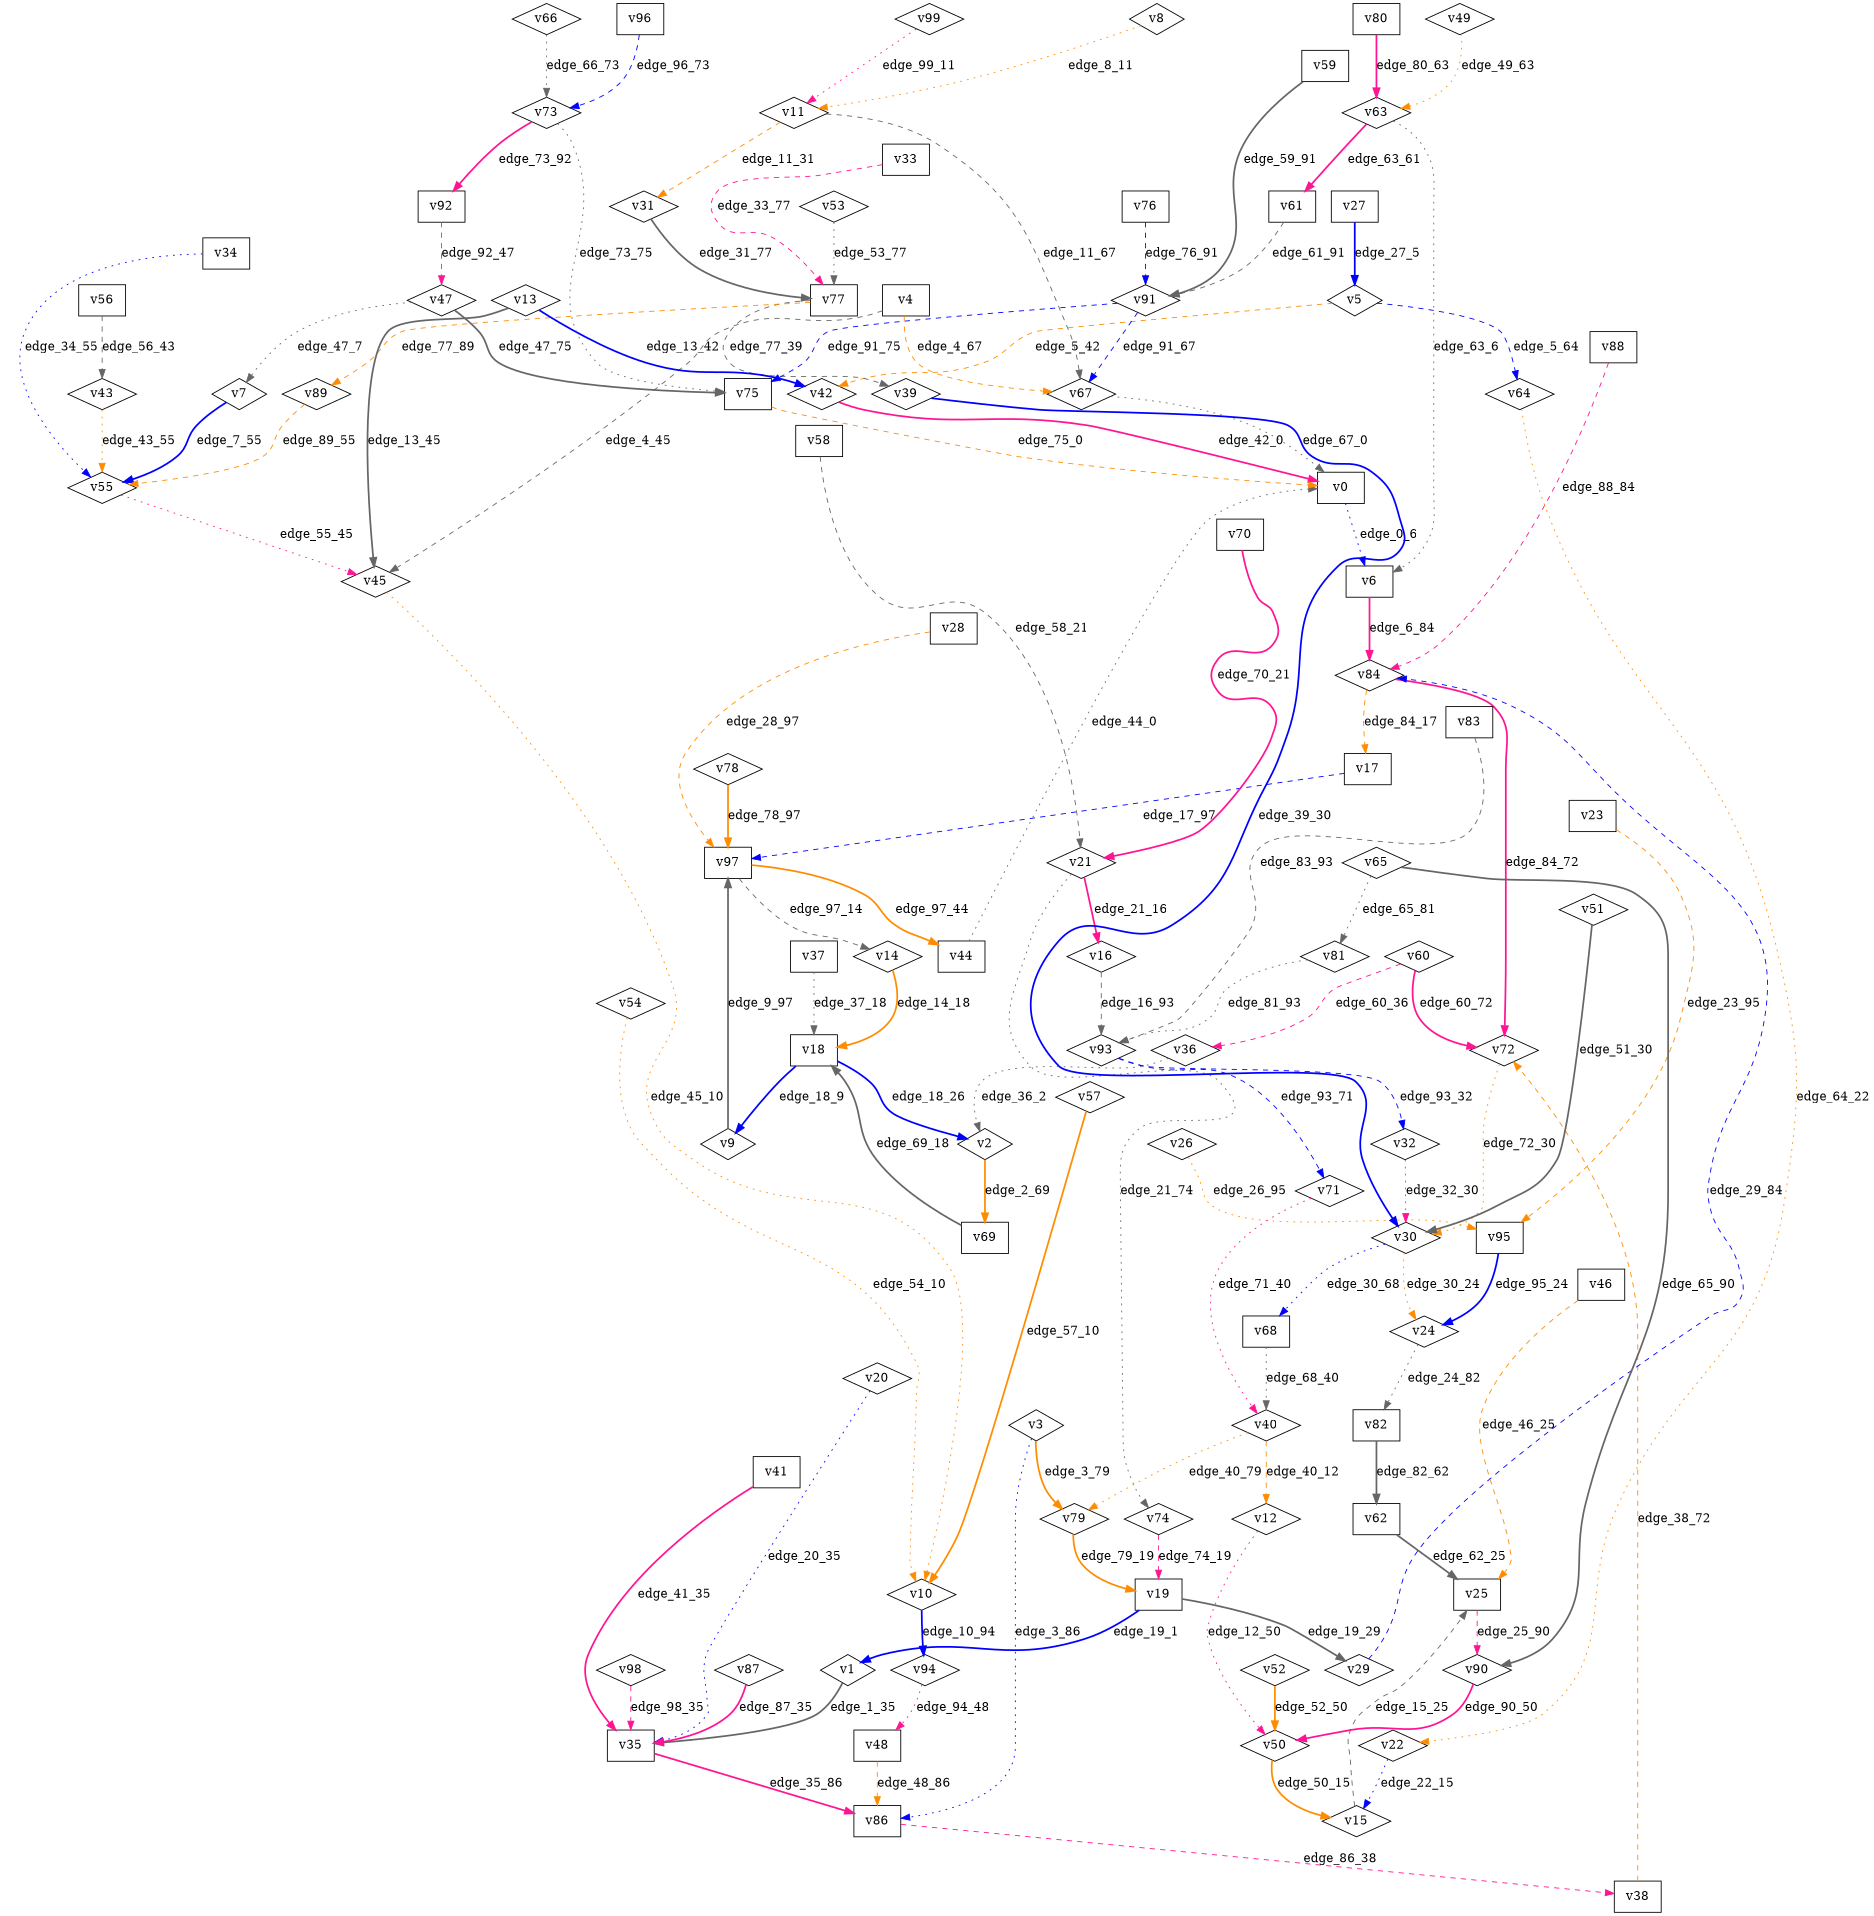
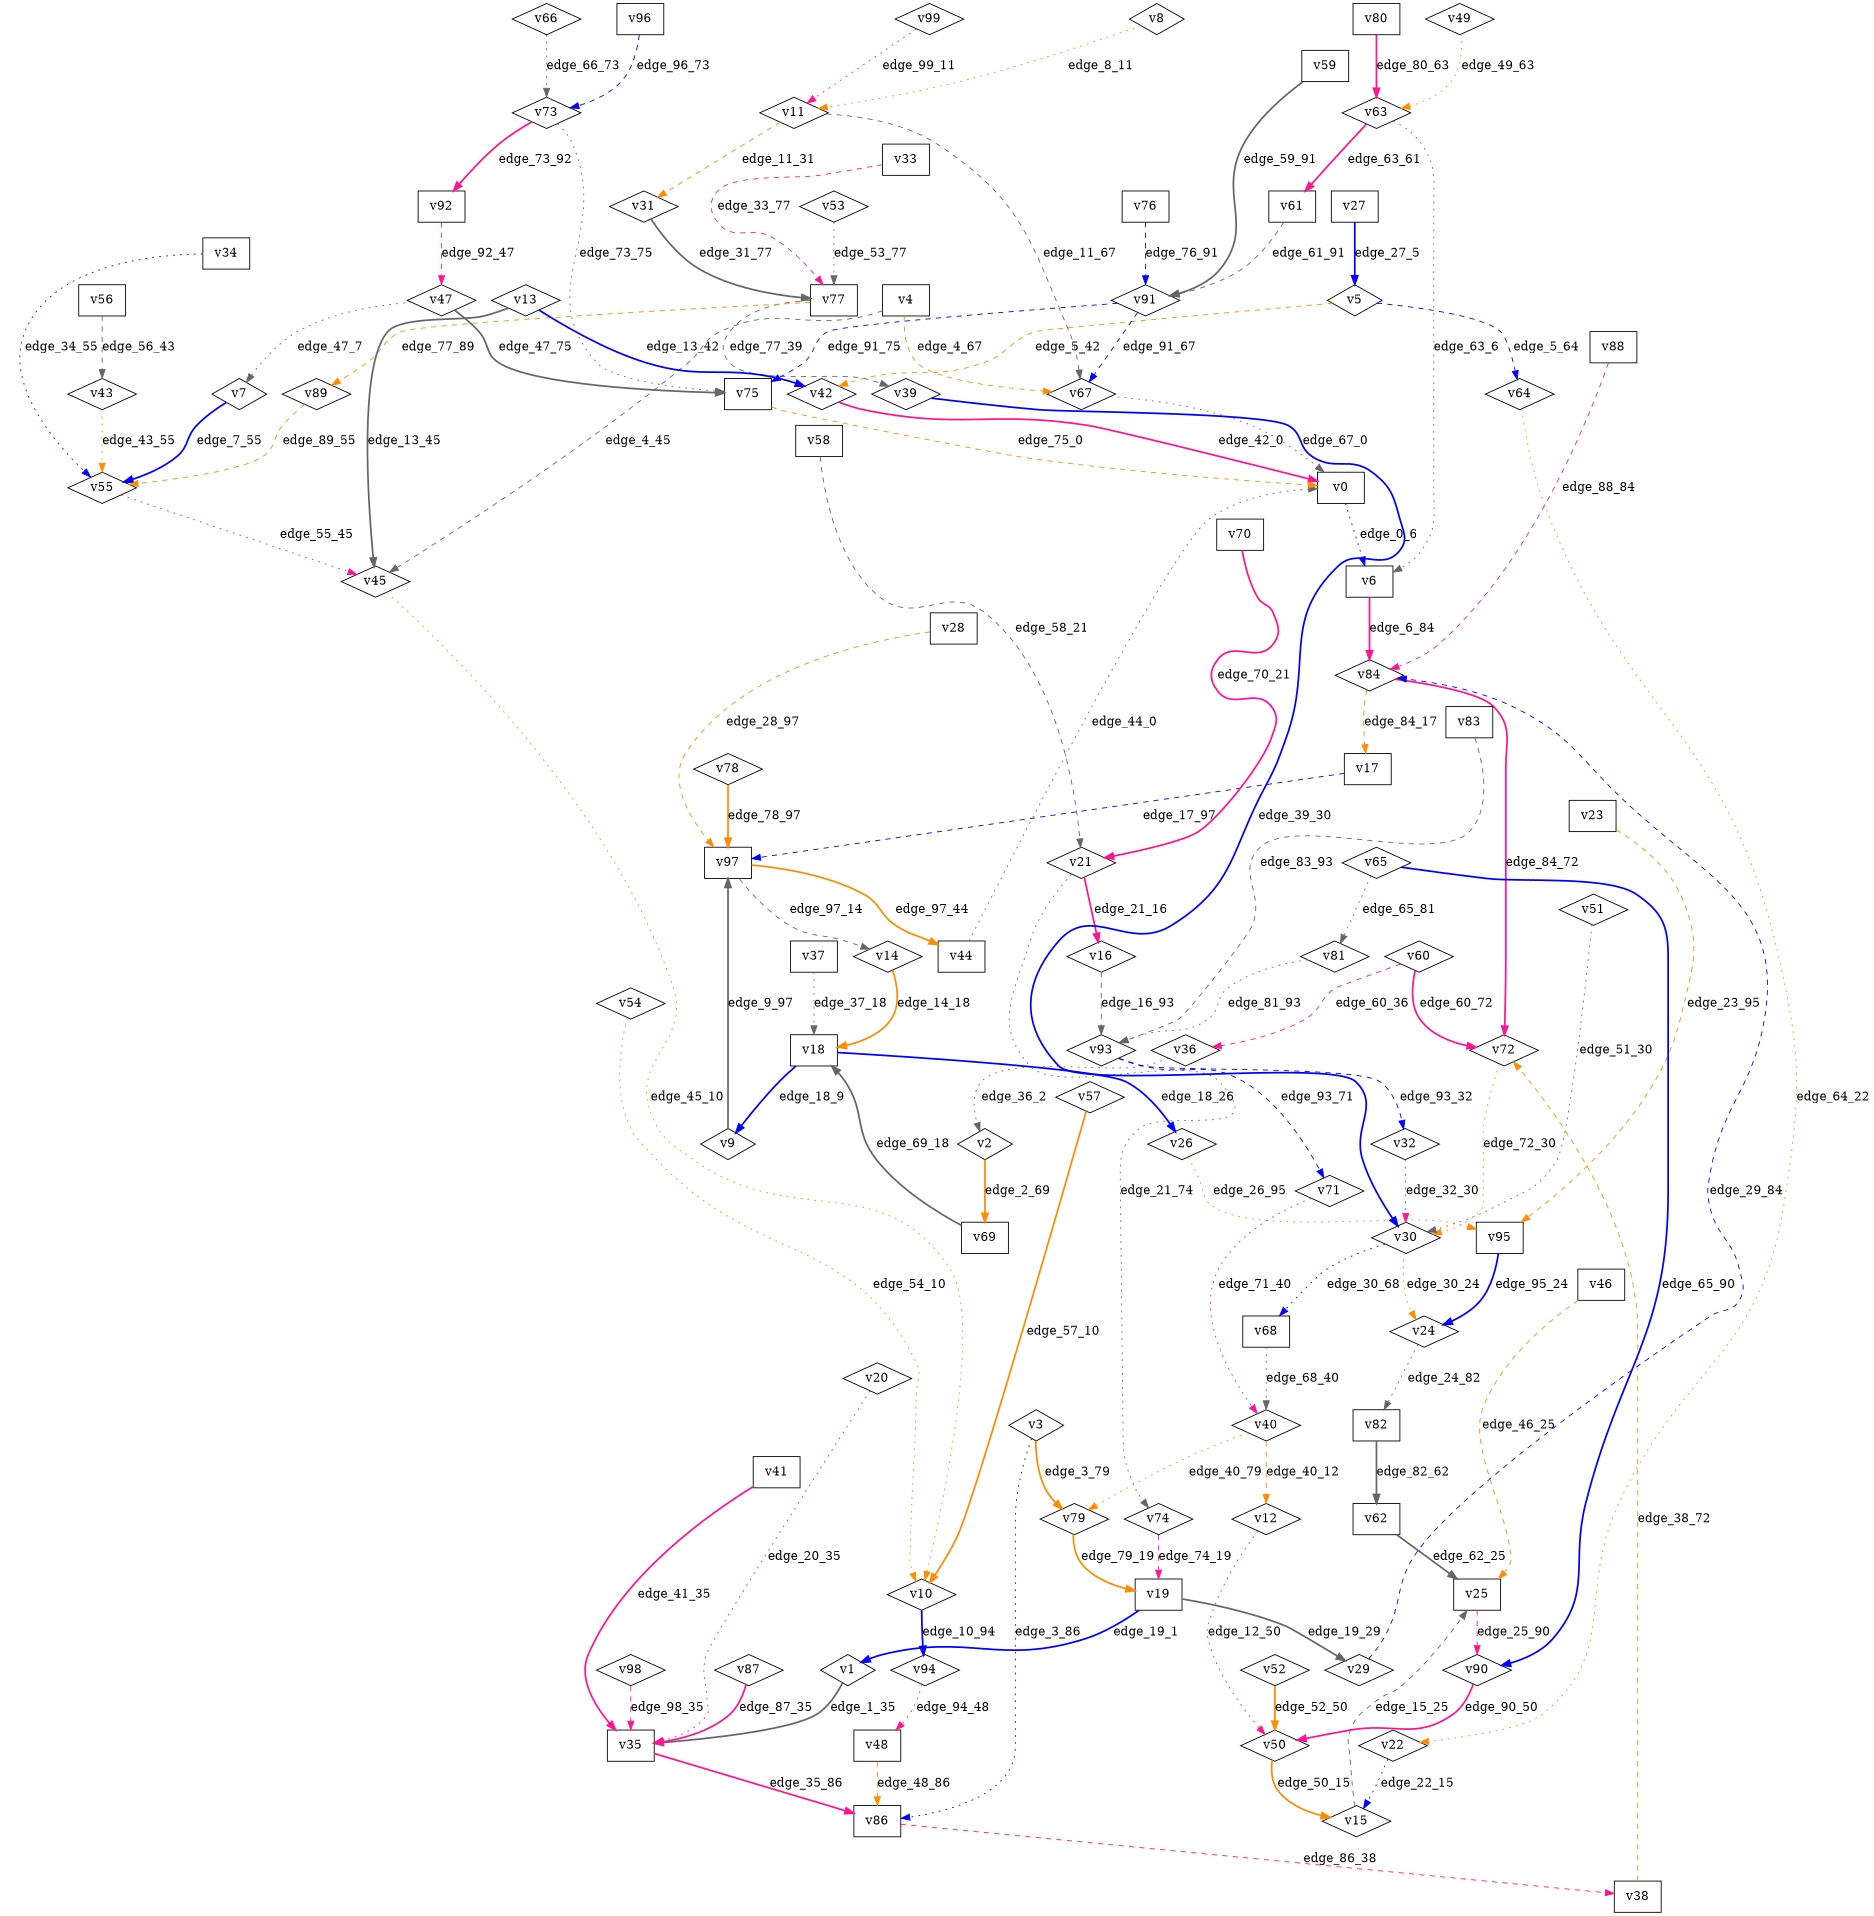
edge "v18" -> "v2": now "v18" -> "v26"
edge "v51" -> "v30": style bold -> dotted
edge "v65" -> "v90": color gray40 -> blue
edge "v20" -> "v35": color blue -> deeppink
